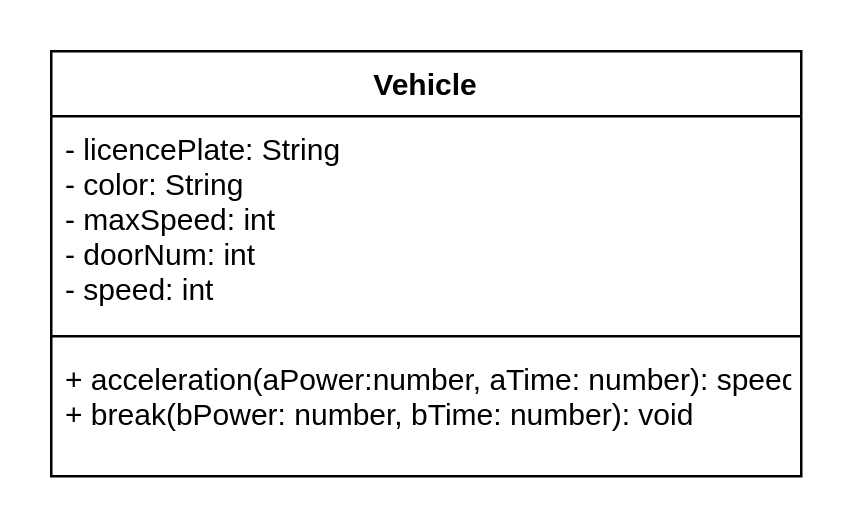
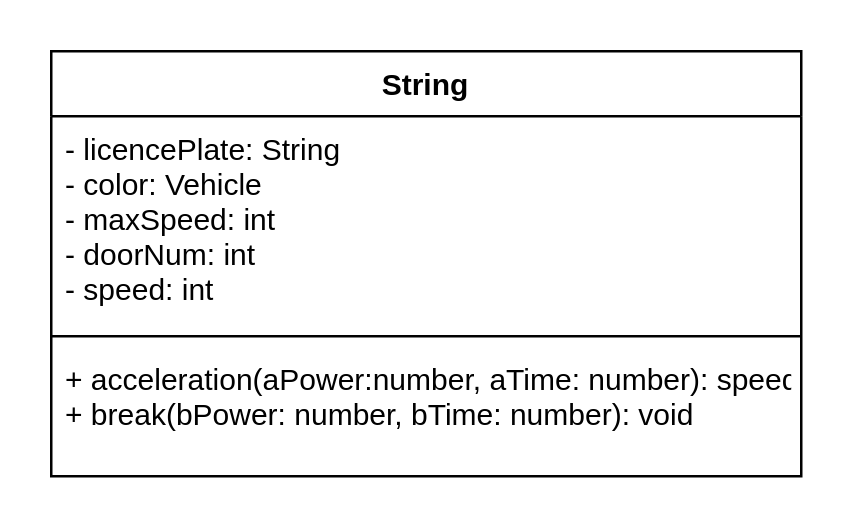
node "Vehicle": label "Vehicle" -> "String"
node "- licencePlate: String - color: String - maxSpeed: int - doorNum: int - speed: int": label "- licencePlate: String - color: String - maxSpeed: int - doorNum: int - speed: int" -> "- licencePlate: String - color: Vehicle - maxSpeed: int - doorNum: int - speed: int"
